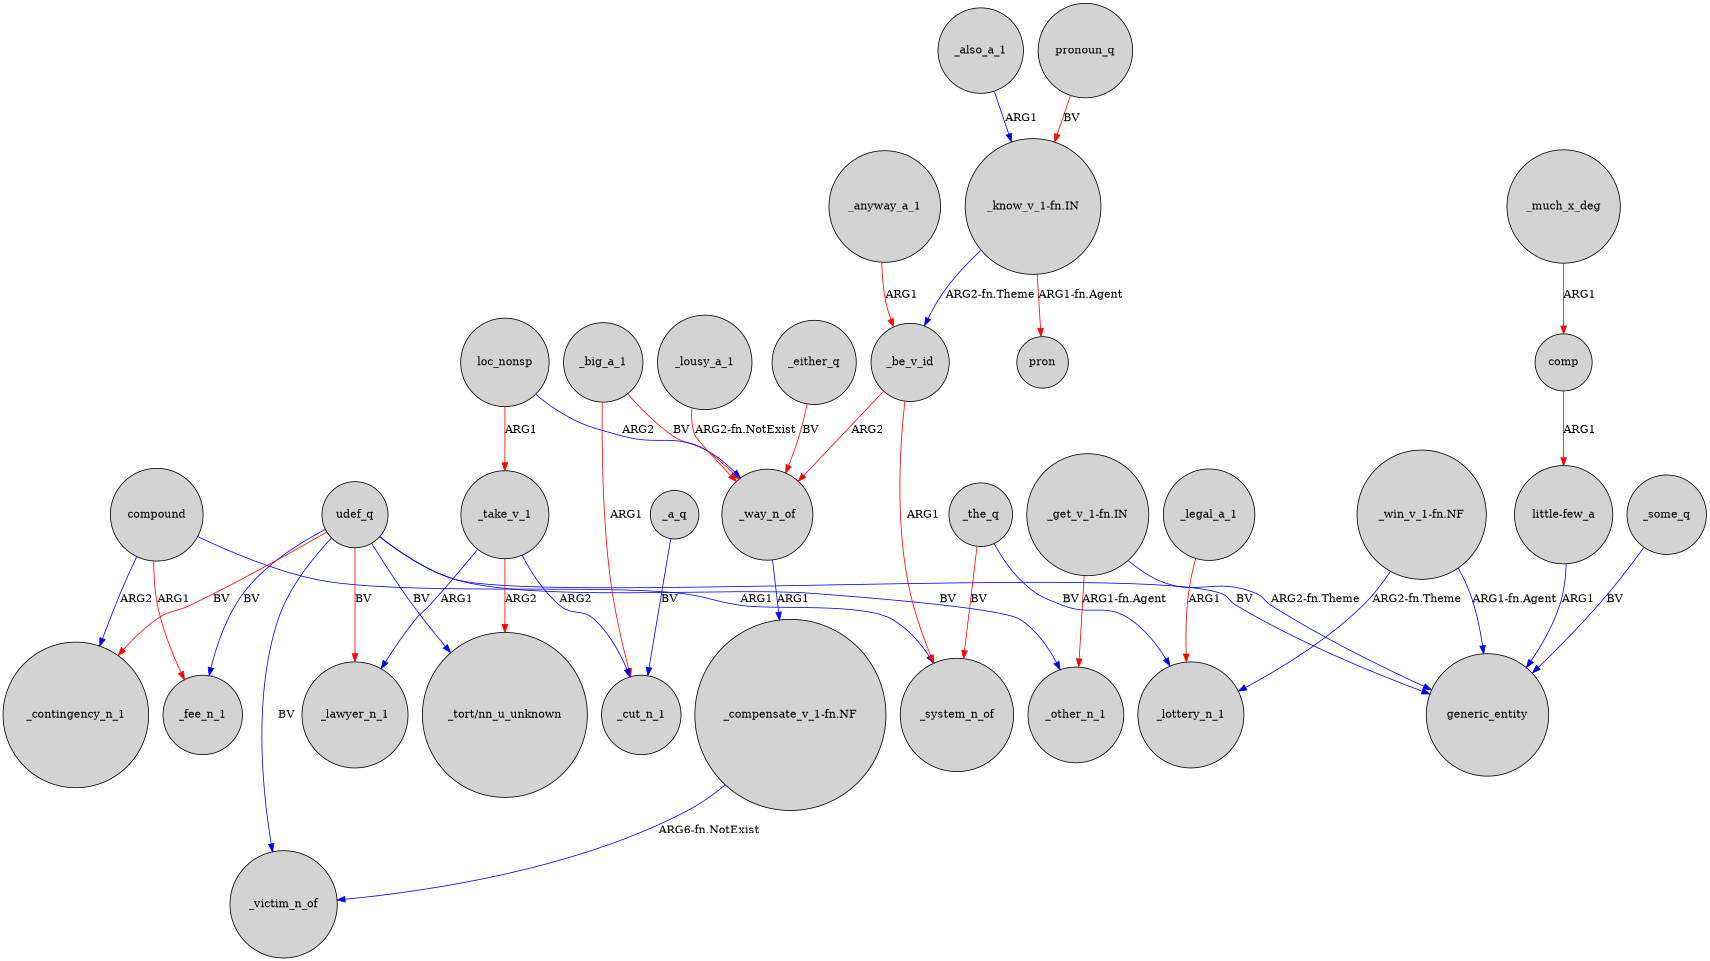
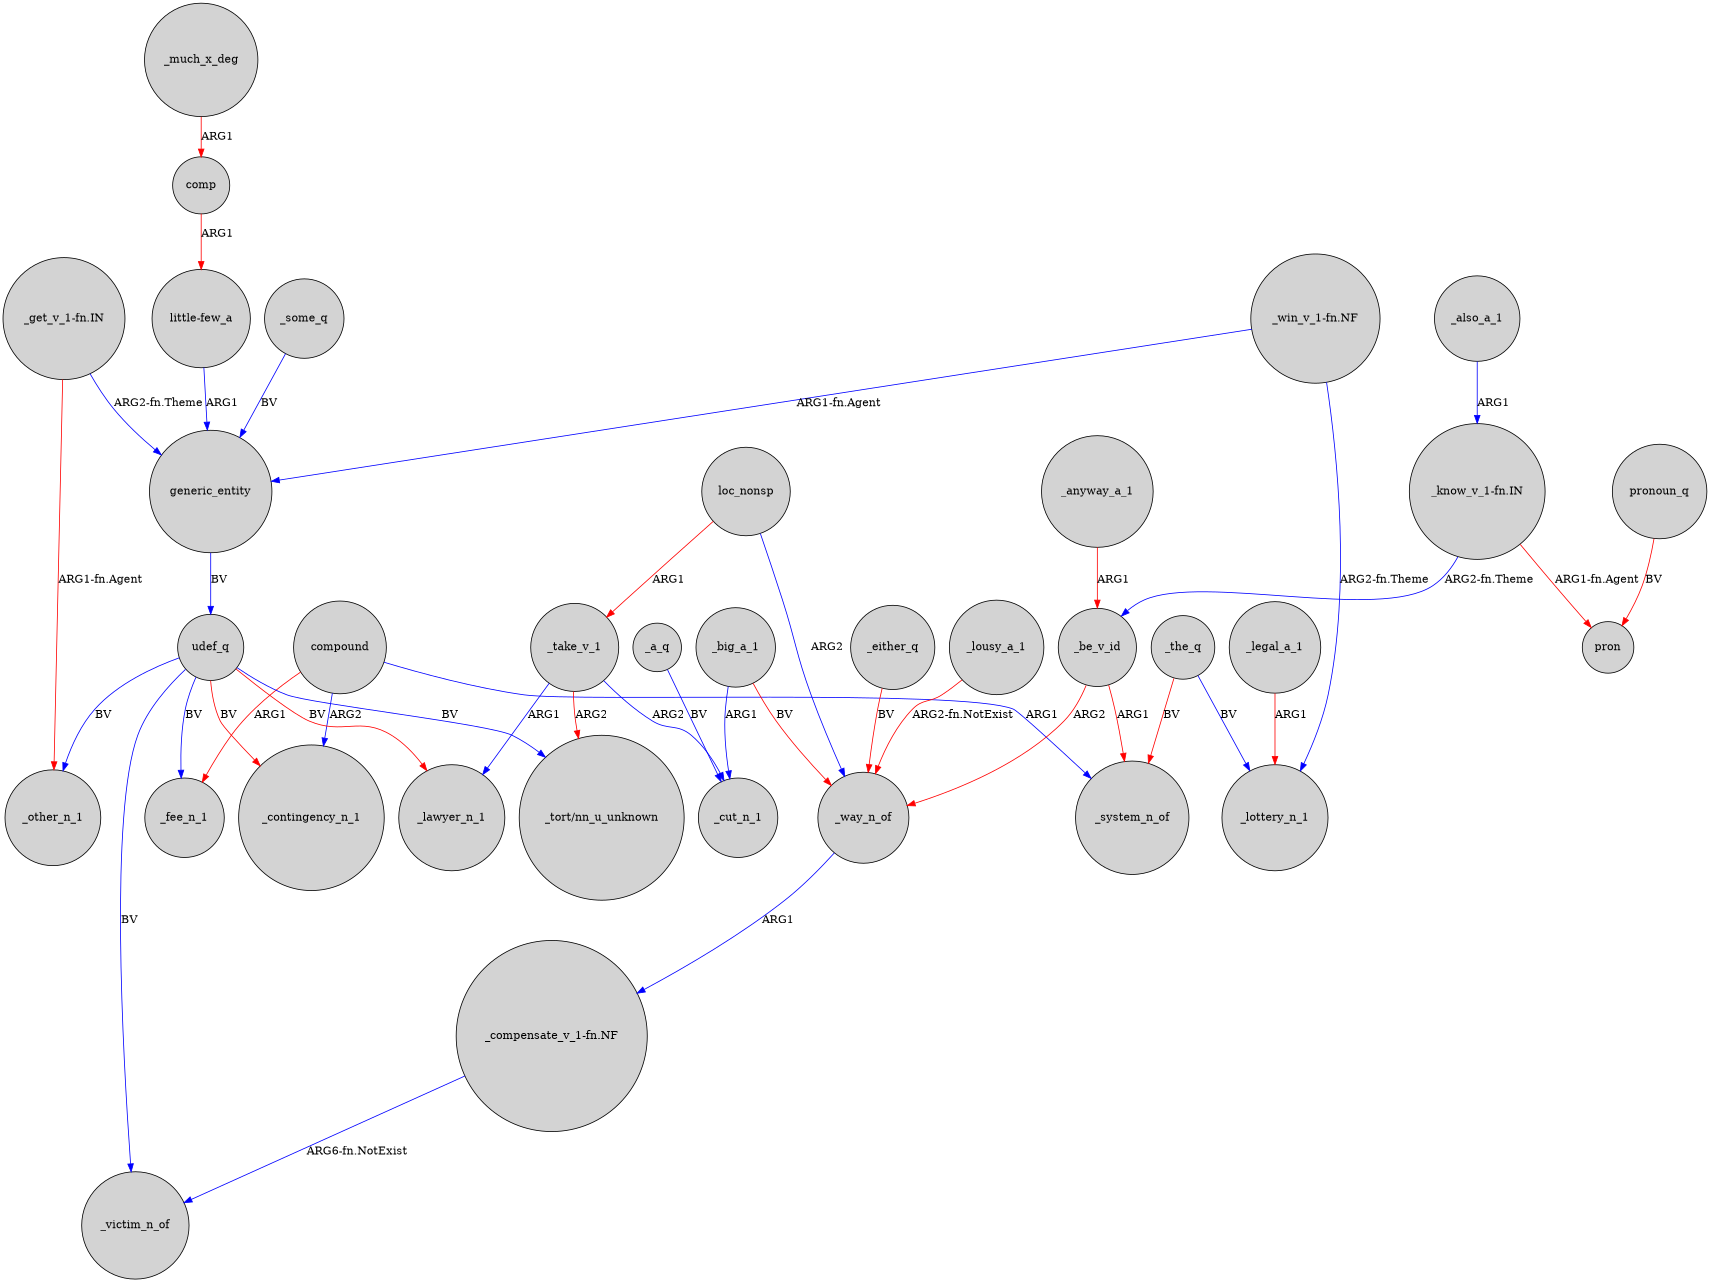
edge "pronoun_q" -> "_know_v_1-fn.IN": now "pronoun_q" -> "pron"
edge "_big_a_1" -> "_cut_n_1": color red -> blue
edge "udef_q" -> "generic_entity": reversed
